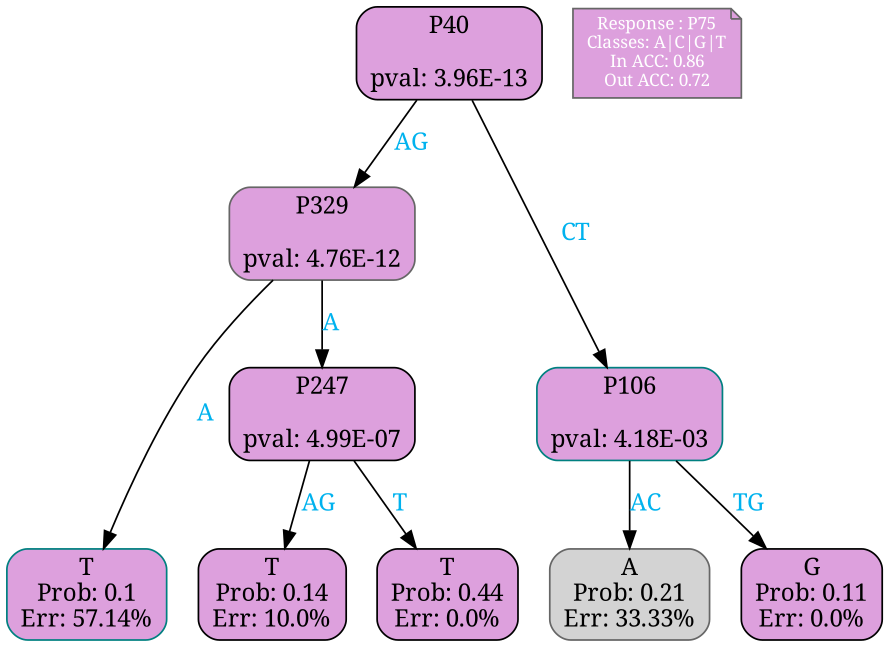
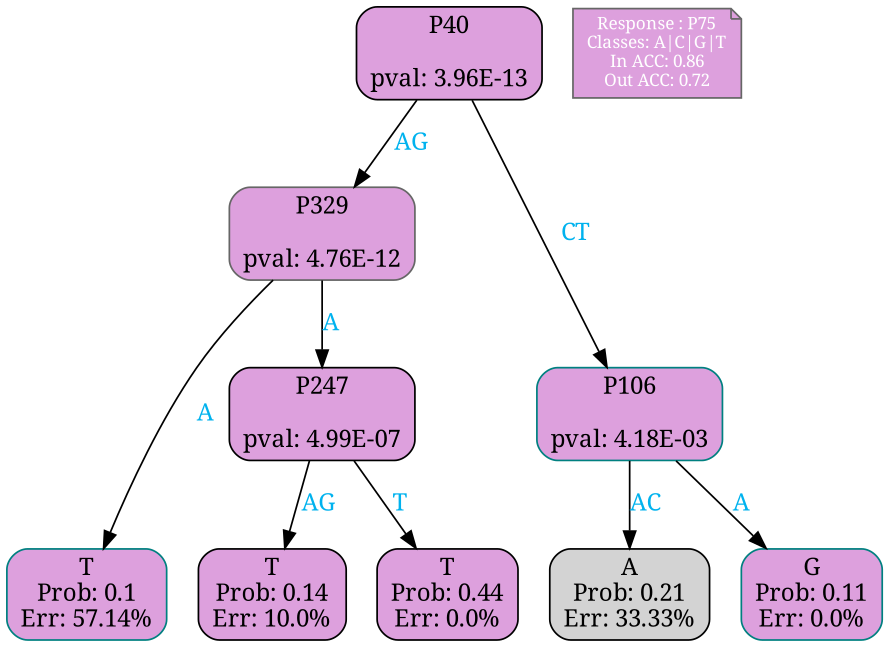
edge "P106 pval: 4.18E-03" -> "G Prob: 0.11 Err: 0.0%": label "TG" -> "A"
node "A Prob: 0.21 Err: 33.33%": color gray40 -> black
node "G Prob: 0.11 Err: 0.0%": color black -> teal
